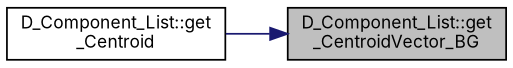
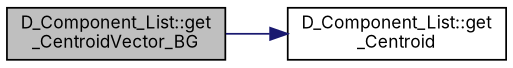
edge "D_Component_List::get _Centroid" -> "D_Component_List::get _CentroidVector_BG": reversed
